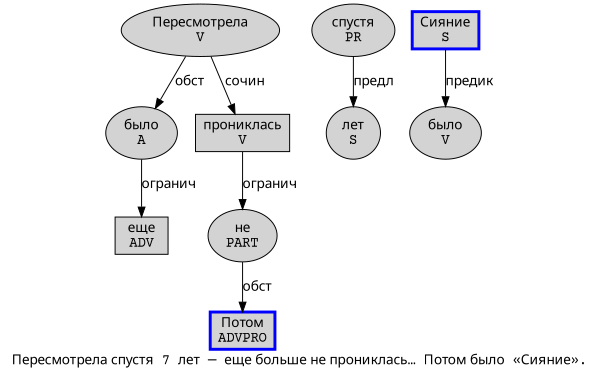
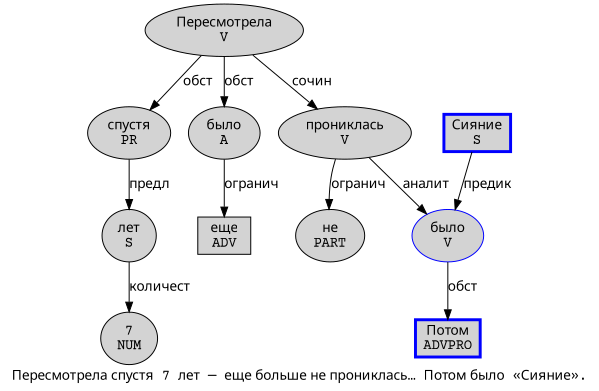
edge "Пересмотрела V" -> "спустя PR": added, label "обст"
node "прониклась V": shape box -> ellipse
node "было V": color black -> blue
edge "прониклась V" -> "было V": added, label "аналит"
edge "не PART" -> "Потом ADVPRO": now "было V" -> "Потом ADVPRO"
node "7 NUM": added
